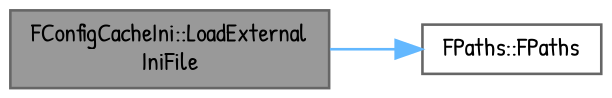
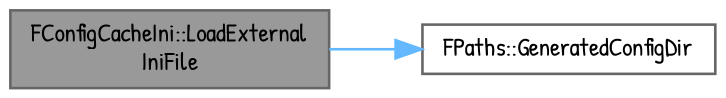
node "FPaths::FPaths": label "FPaths::FPaths" -> "FPaths::GeneratedConfigDir"
